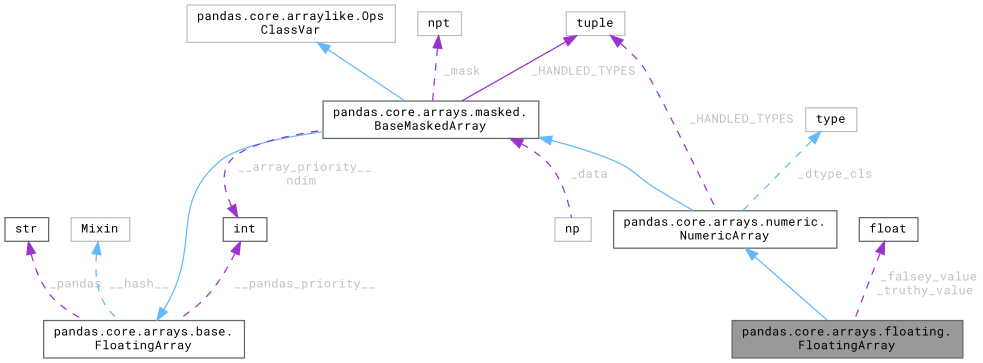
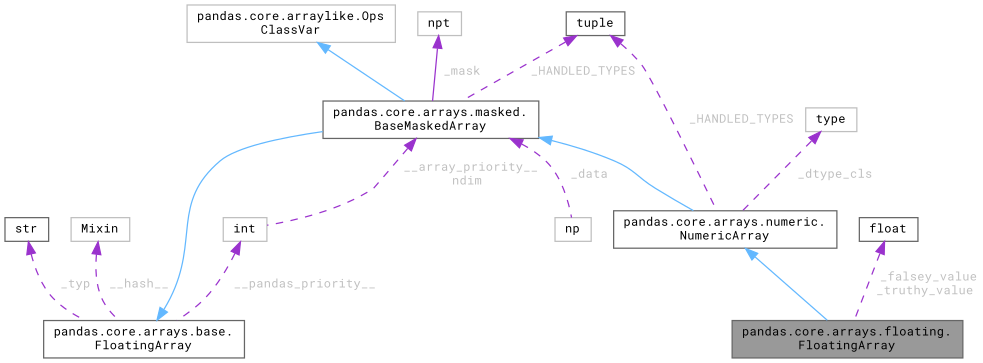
node "tuple": color grey75 -> gray40
edge "pandas.core.arrays.masked. BaseMaskedArray" -> "tuple": style solid -> dashed
edge "pandas.core.arrays.masked. BaseMaskedArray" -> "npt": style dashed -> solid
edge "pandas.core.arrays.masked. BaseMaskedArray" -> "int": reversed
edge "pandas.core.arrays.numeric. NumericArray" -> "type": color steelblue1 -> darkorchid3
node "int": color gray40 -> grey75
edge "pandas.core.arrays.base. FloatingArray" -> "str": label " _pandas" -> " _typ"
edge "pandas.core.arrays.base. FloatingArray" -> "Mixin": color steelblue1 -> darkorchid3
